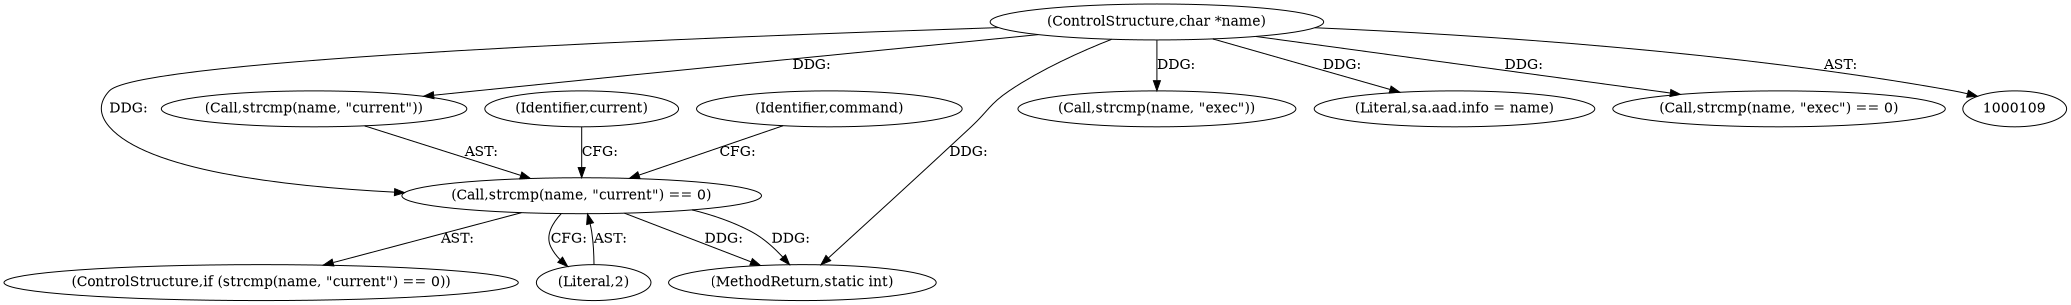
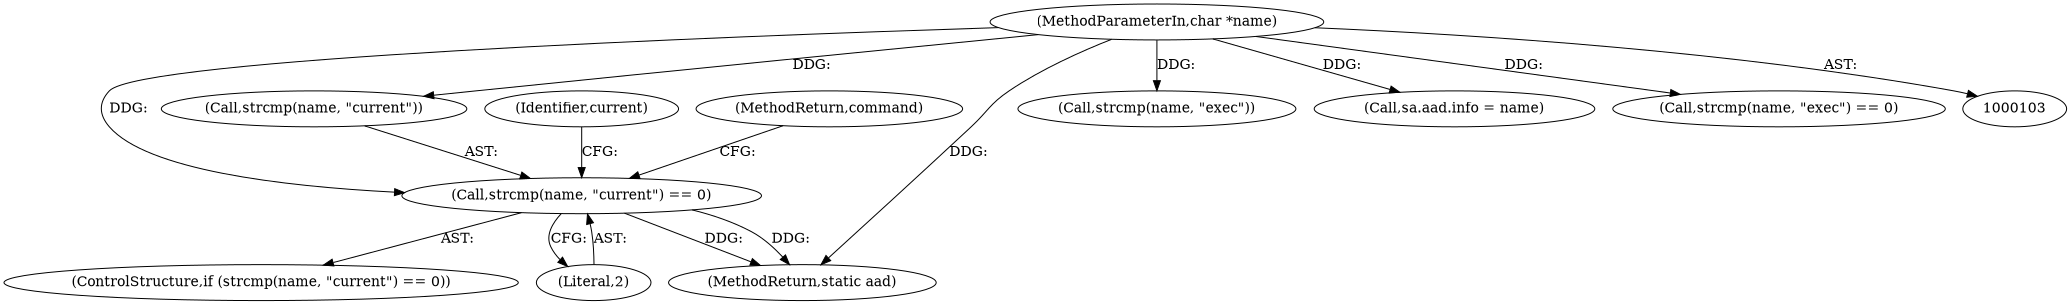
node "(ControlStructure,char *name)": label "(ControlStructure,char *name)" -> "(MethodParameterIn,char *name)"
node "(Identifier,command)": label "(Identifier,command)" -> "(MethodReturn,command)"
node "(Literal,sa.aad.info = name)": label "(Literal,sa.aad.info = name)" -> "(Call,sa.aad.info = name)"
node "1000109": label "1000109" -> "1000103"
node "(MethodReturn,static int)": label "(MethodReturn,static int)" -> "(MethodReturn,static aad)"
